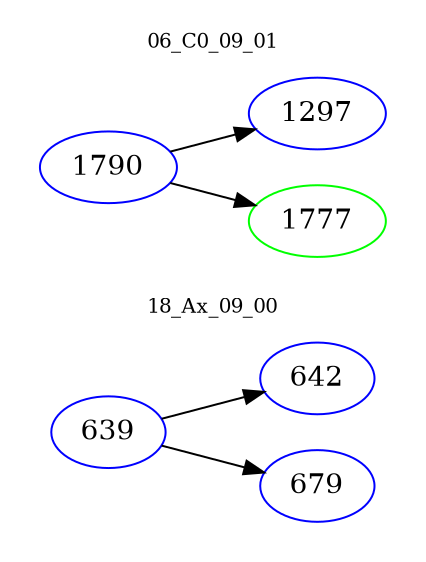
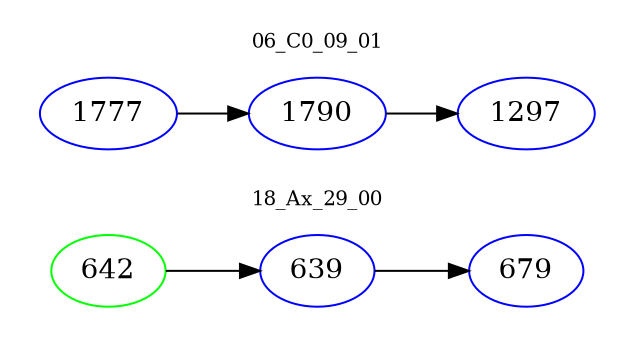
edge "1790" -> "1777": reversed
node "1777": color green -> blue
cluster "18_Ax_09_00": label "18_Ax_09_00" -> "18_Ax_29_00"
node "642": color blue -> green
edge "639" -> "642": reversed
